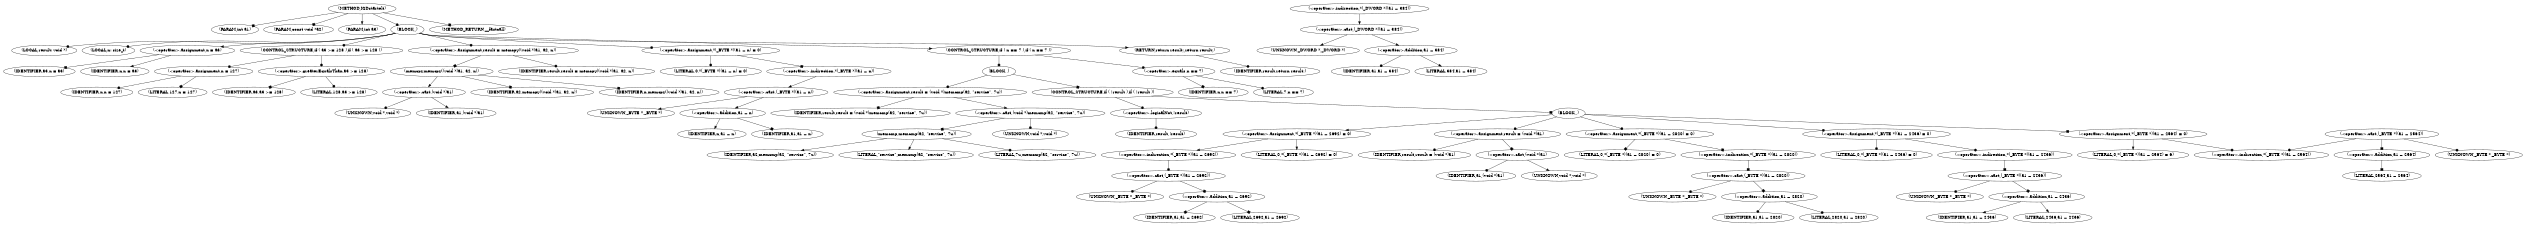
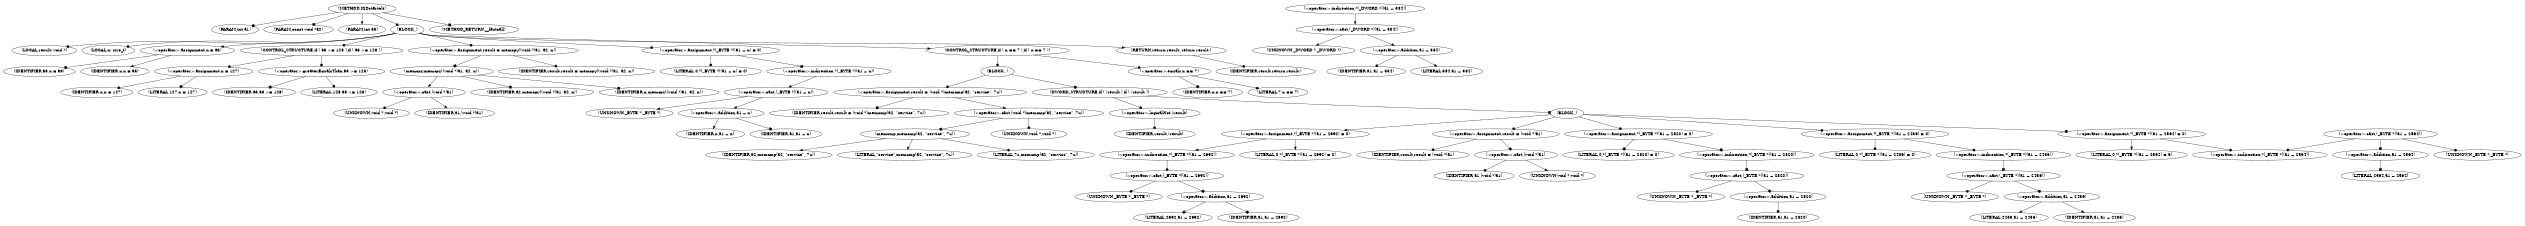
node "(CONTROL_STRUCTURE,if ( !result ),if ( !result ))": label "(CONTROL_STRUCTURE,if ( !result ),if ( !result ))" -> "(DWORD_STRUCTURE,if ( !result ),if ( !result ))"
node "(LITERAL,2820,a1 + 2820)": removed
